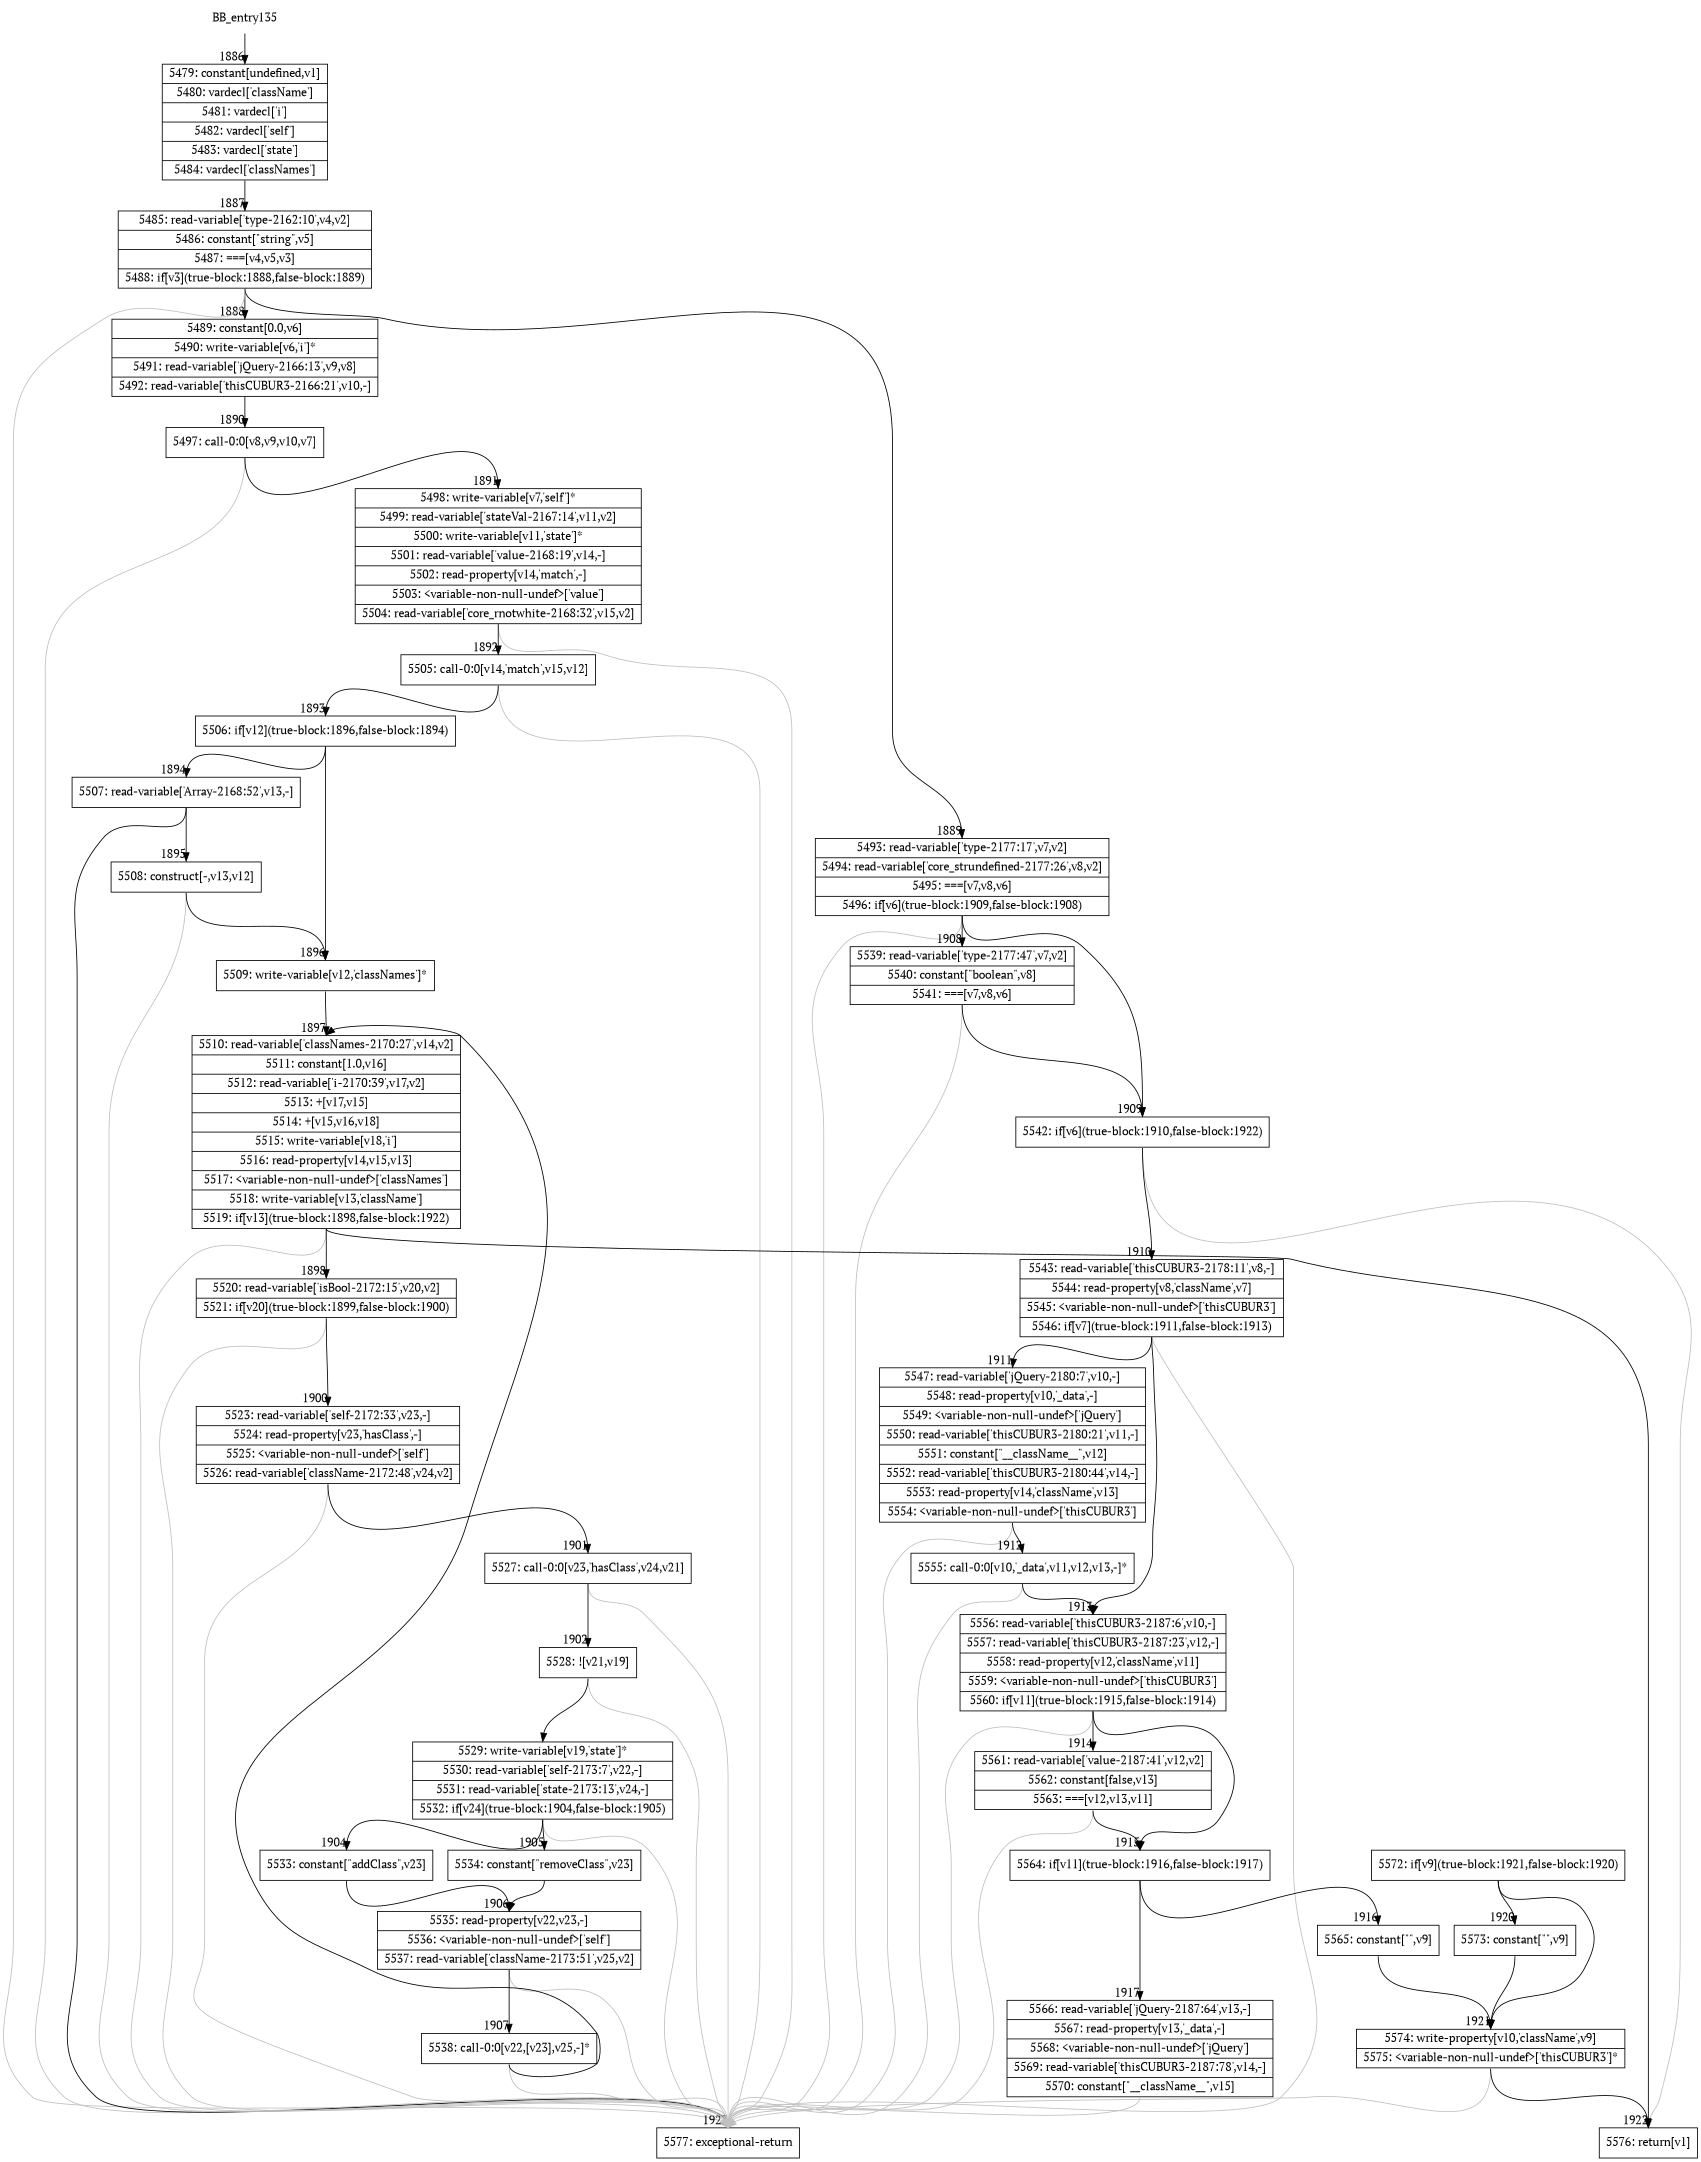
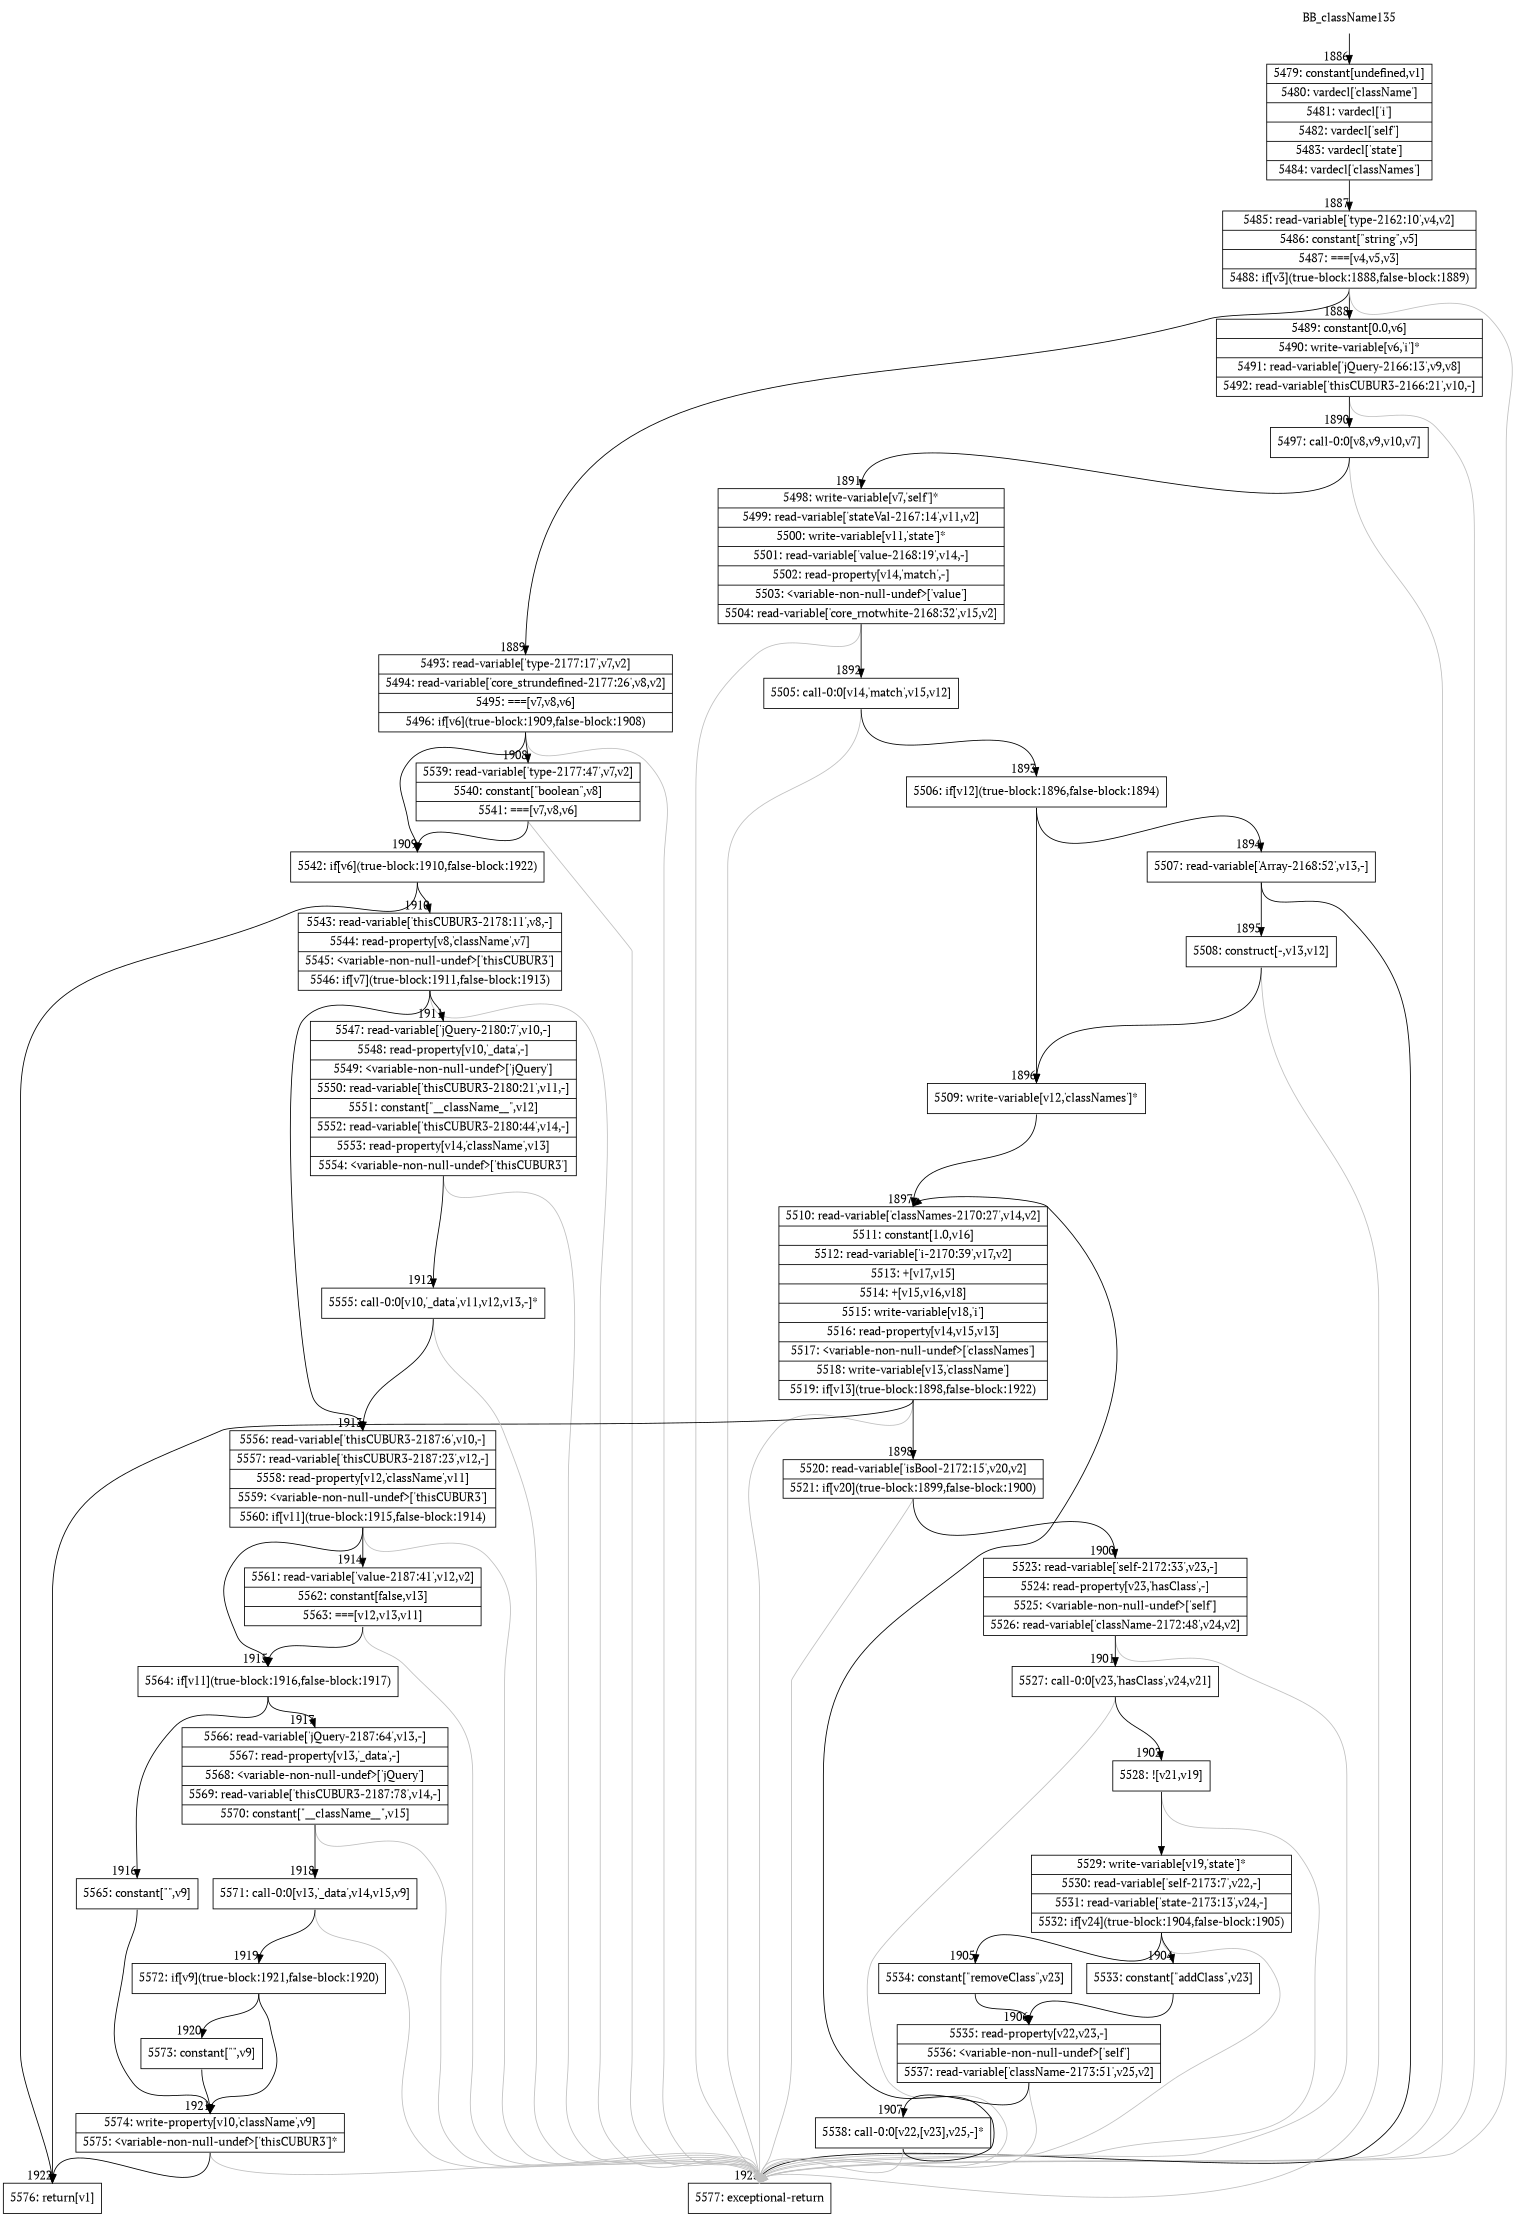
node "BB_entry135": label "BB_entry135" -> "BB_className135"
edge "5542: if[v6](true-block:1910,false-block:1922)" -> "5576: return[v1]": color gray -> black
edge "5489: constant[0.0,v6]" -> "5577: exceptional-return": added
node "5571: call-0:0[v13,'_data',v14,v15,v9]": added
